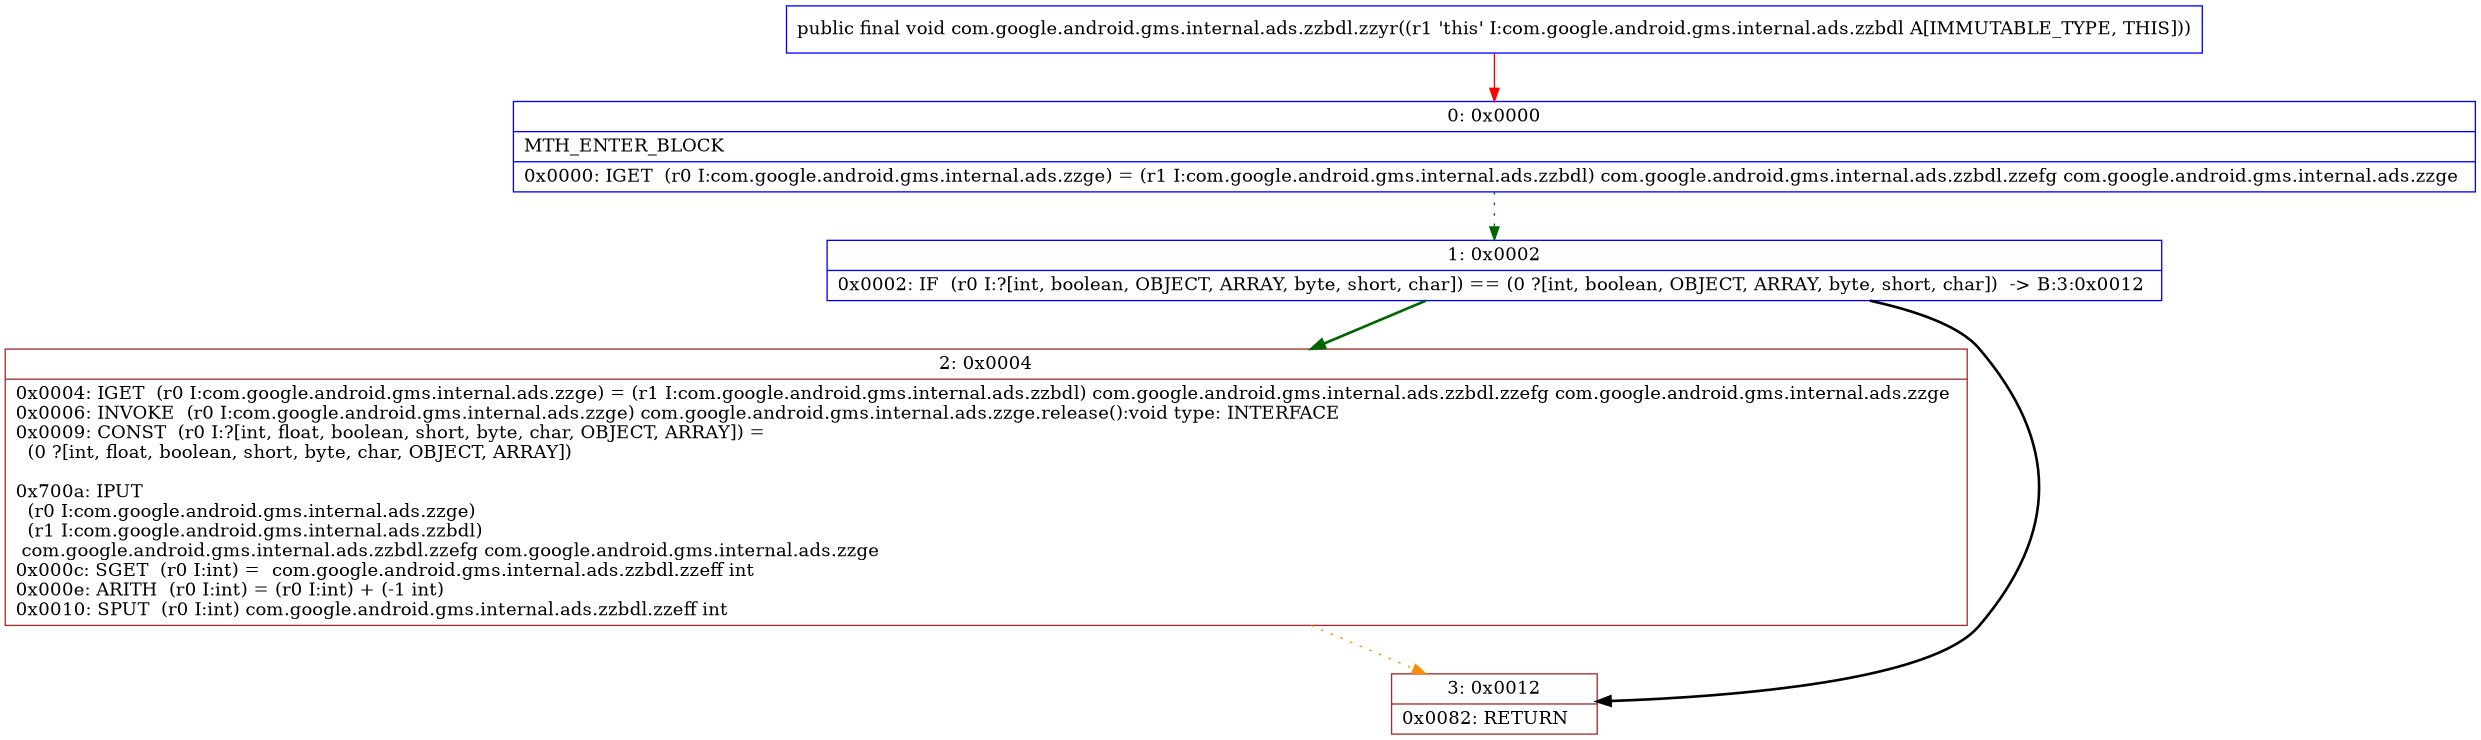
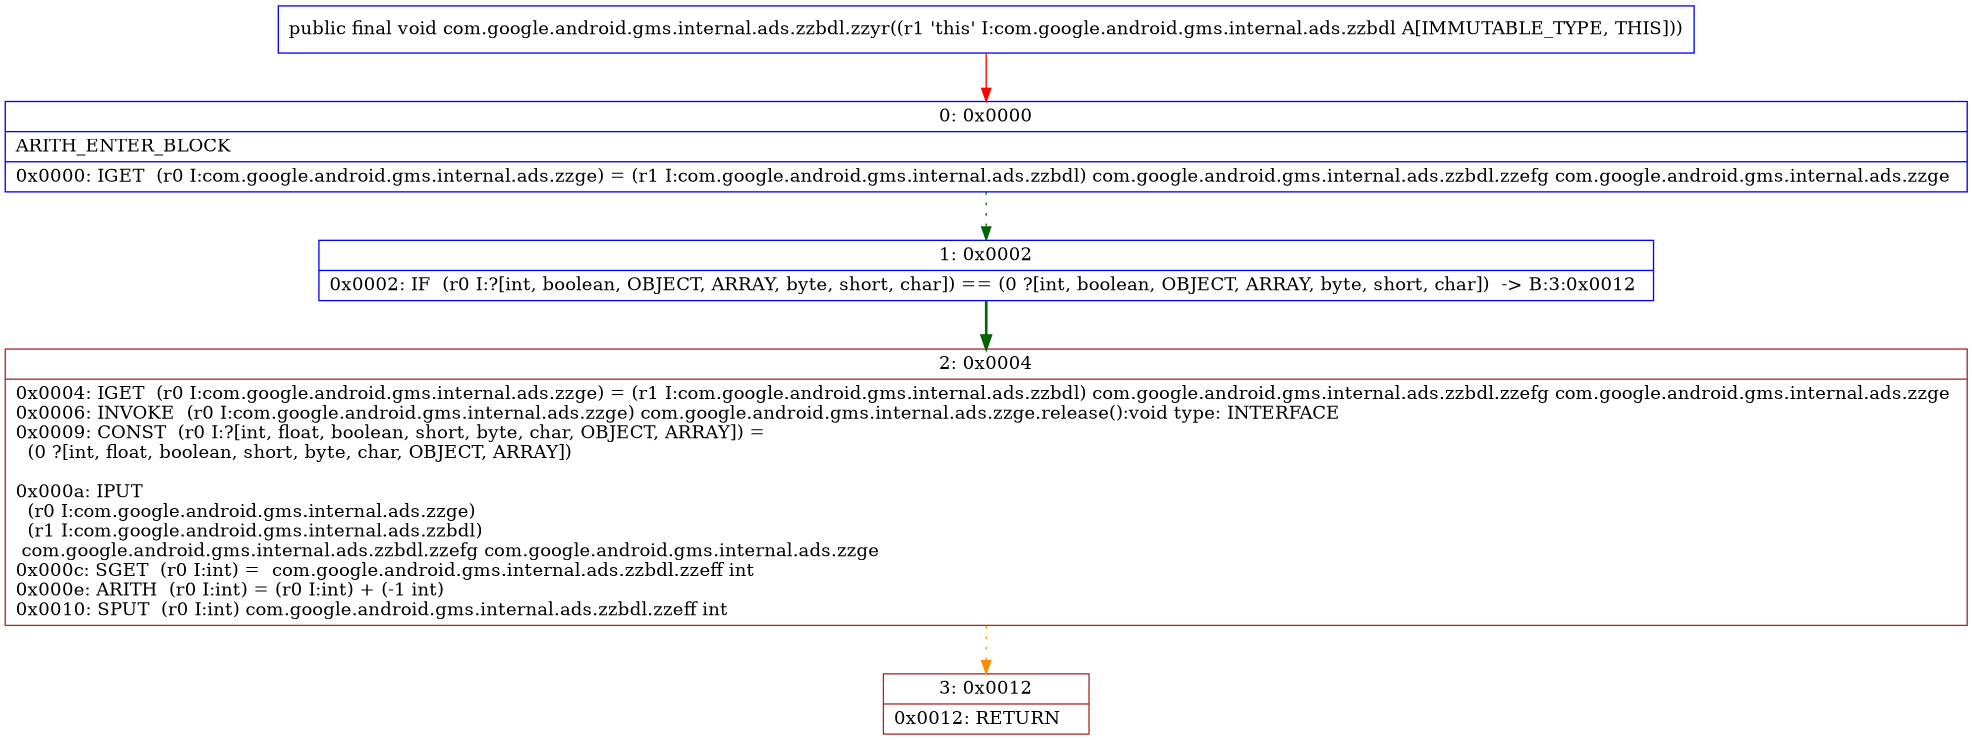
node "0: 0x0000": text "MTH_ENTER_BLOCK" -> "ARITH_ENTER_BLOCK"
node "2: 0x0004": text "0x700a: IPUT" -> "0x000a: IPUT"
edge "1: 0x0002" -> "3: 0x0012": removed
node "3: 0x0012": text "0x0082: RETURN" -> "0x0012: RETURN"
